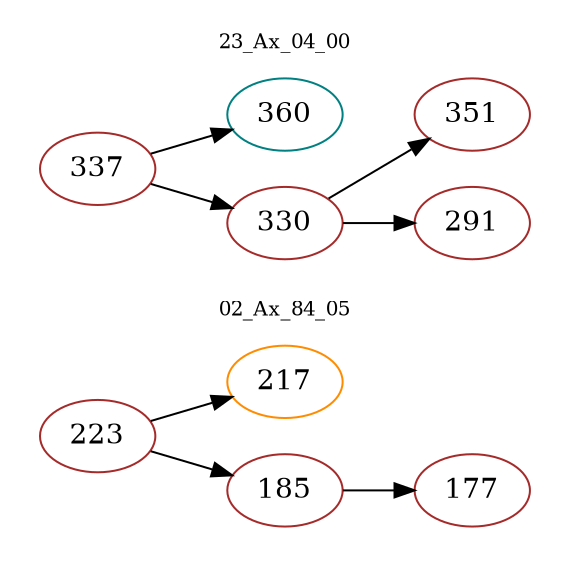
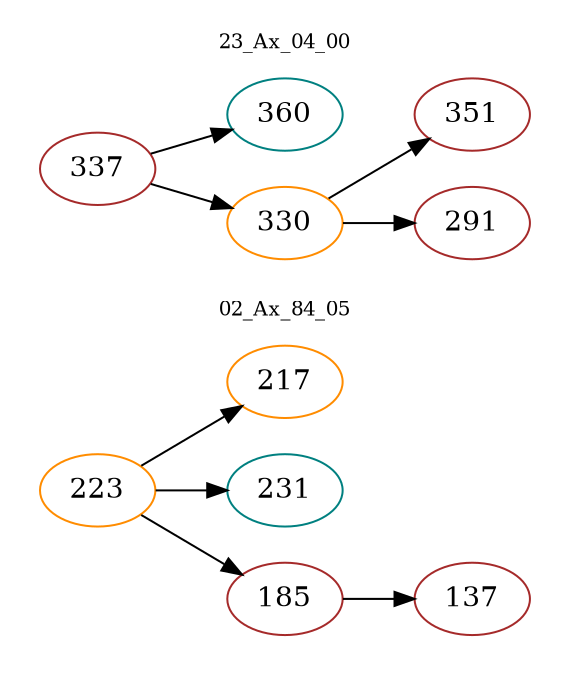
node "330": color brown -> darkorange
node "223": color brown -> darkorange
node "231": added
node "177": label "177" -> "137"
